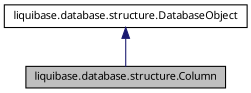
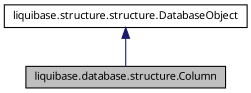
node "liquibase.database.structure.DatabaseObject": label "liquibase.database.structure.DatabaseObject" -> "liquibase.structure.structure.DatabaseObject"
